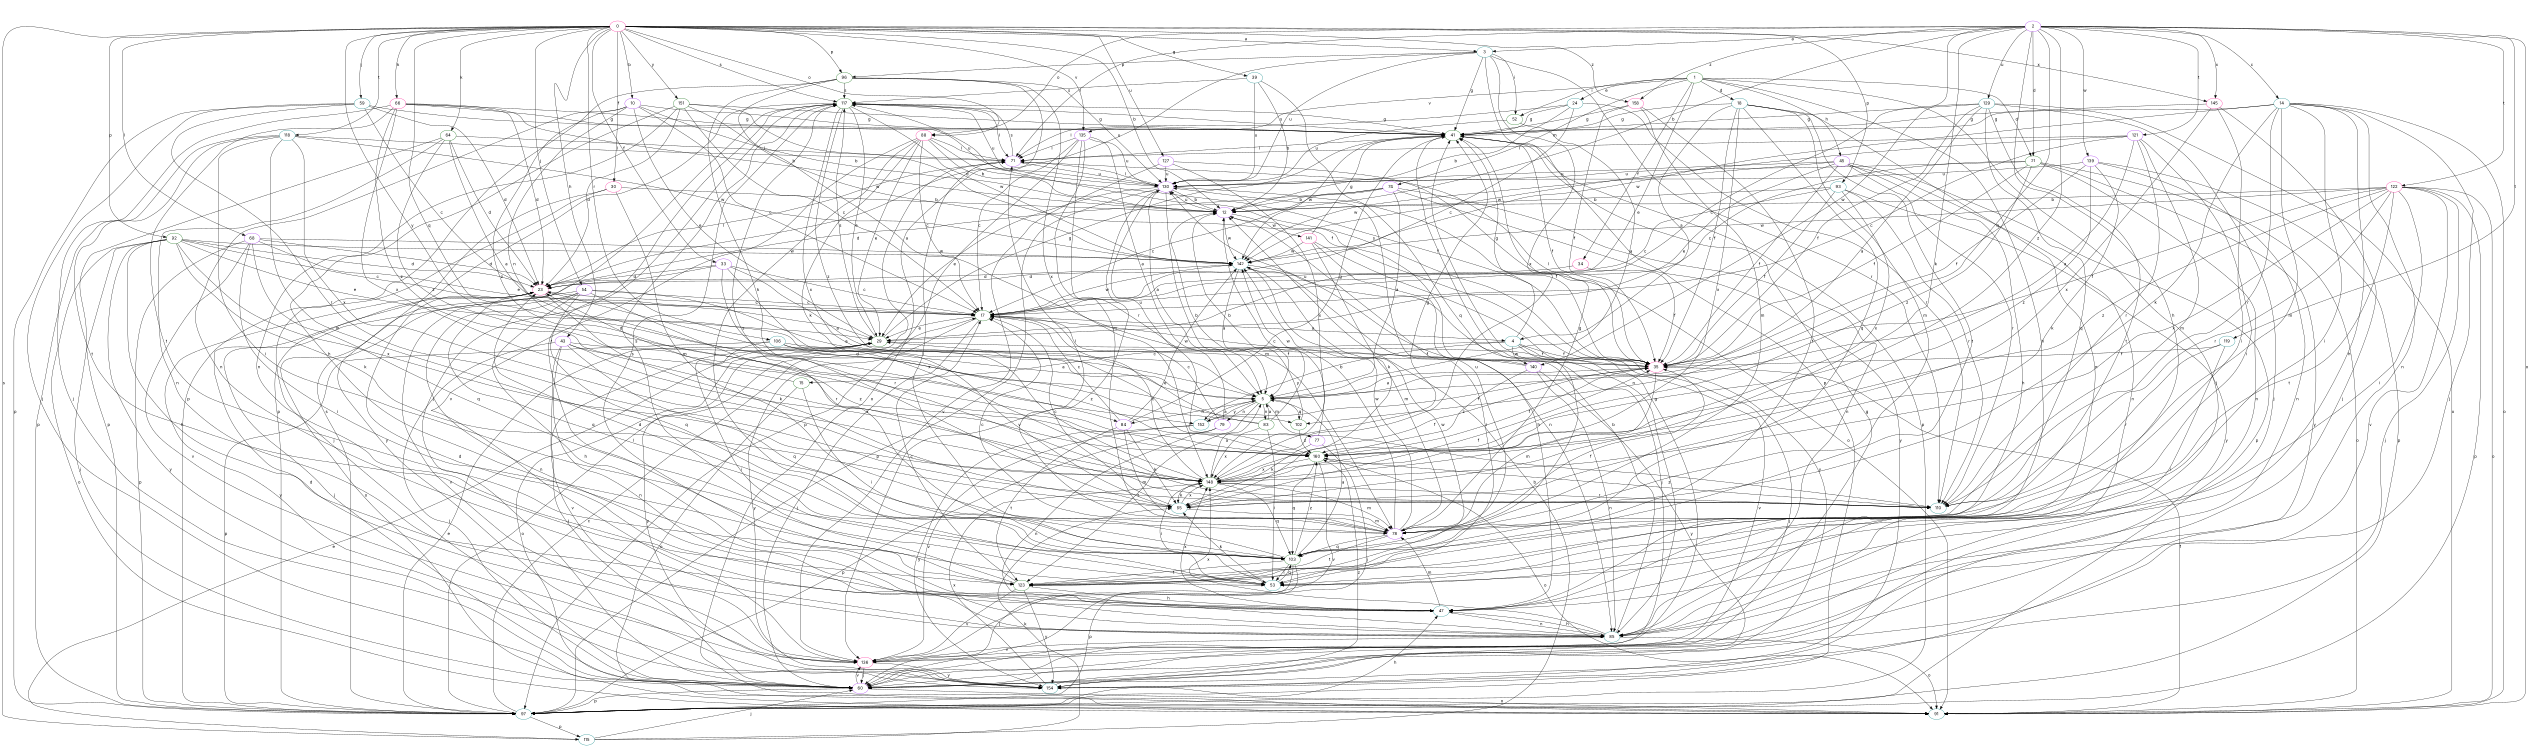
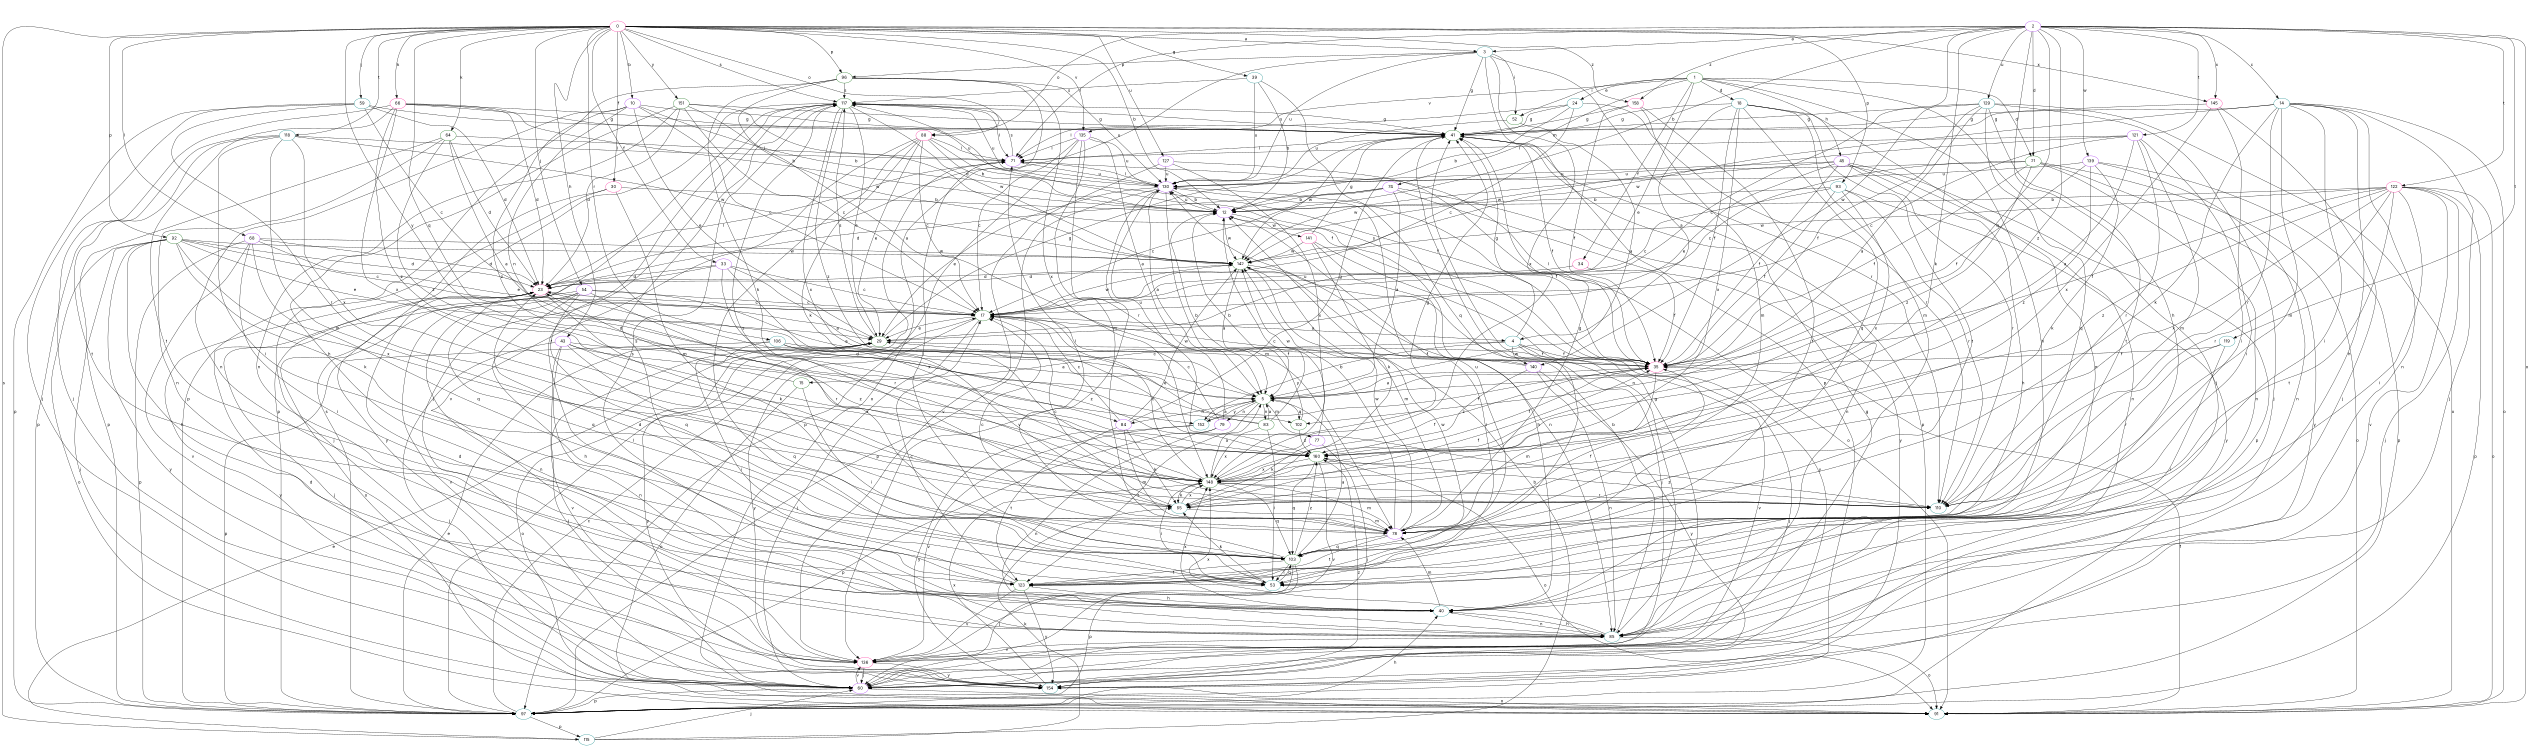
node "142": color teal -> darkgreen
node "47": label "47" -> "40"
